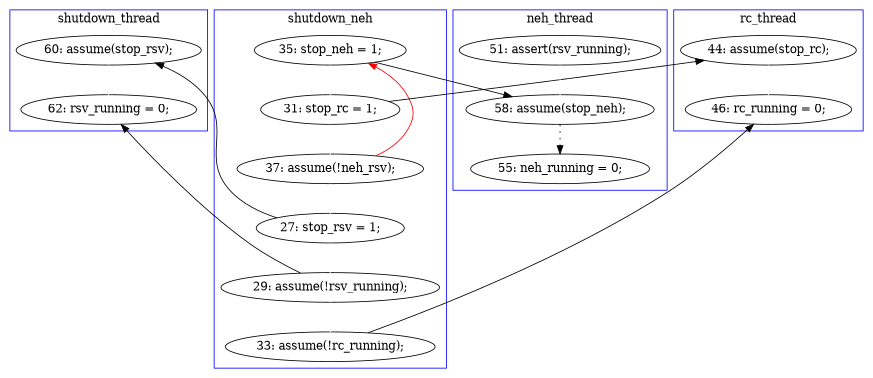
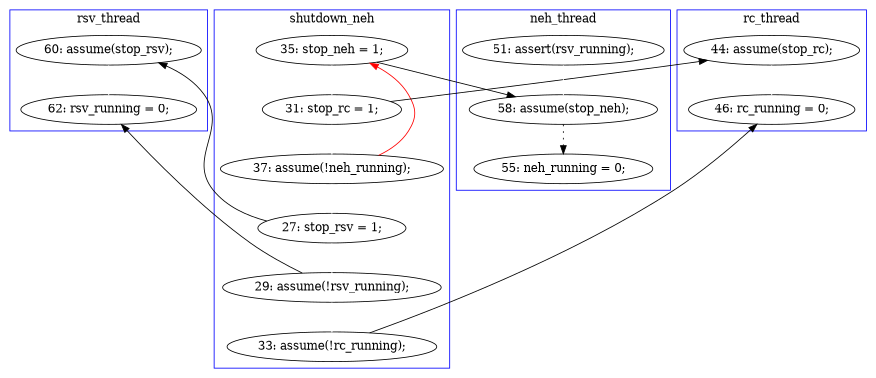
cluster "shutdown_thread": label "shutdown_thread" -> "rsv_thread"
node "37: assume(!neh_rsv);": label "37: assume(!neh_rsv);" -> "37: assume(!neh_running);"
